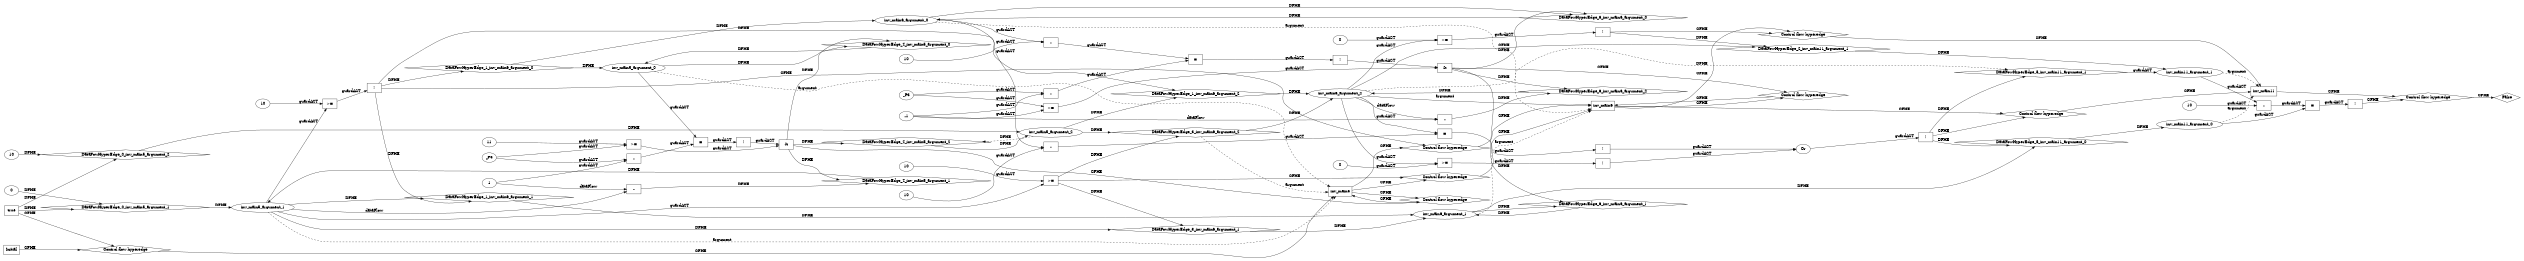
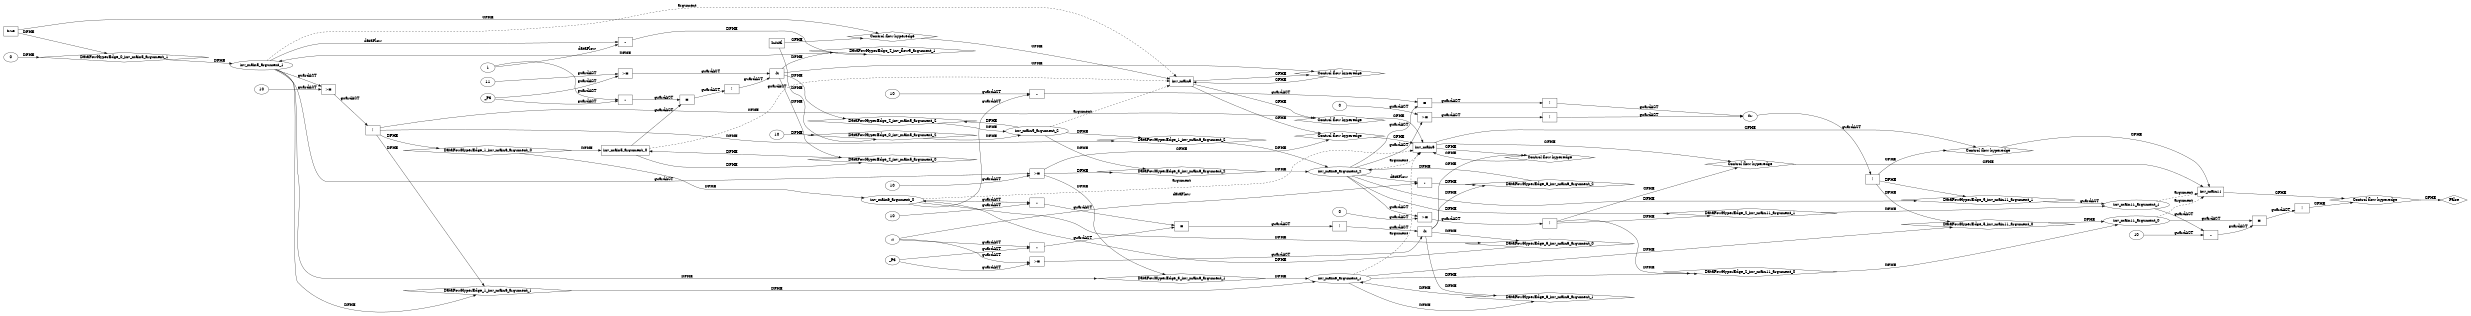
edge "inv_main6_argument_2" -> "DataFowHyperEdge_2_inv_main11_argument_1": label "CFHE" -> "DFHE"
edge "inv_main6_argument_2" -> "DataFowHyperEdge_5_inv_main11_argument_1": style dashed -> solid
node "inv_main5_argument_0": shape ellipse -> box
edge "inv_main5_argument_0" -> "inv_main5": label "argument" -> "guardAST"
edge "inv_main6_argument_2" -> "inv_main6": style solid -> dashed
edge "inv_main5_argument_2" -> "DataFowHyperEdge_4_inv_main5_argument_2": style dashed -> solid
edge "DataFowHyperEdge_3_inv_main6_argument_2" -> "inv_main5": now "inv_main5_argument_2" -> "inv_main5"
node "DataFowHyperEdge_4_inv_main5_argument_1": label "DataFowHyperEdge_4_inv_main5_argument_1" -> "DataFowHyperEdge_4_inv_flow5_argument_1"
edge "true" -> "DataFowHyperEdge_0_inv_main5_argument_2": now "Initial" -> "DataFowHyperEdge_0_inv_main5_argument_2"
node "DataFowHyperEdge_2_inv_main11_argument_0": added
